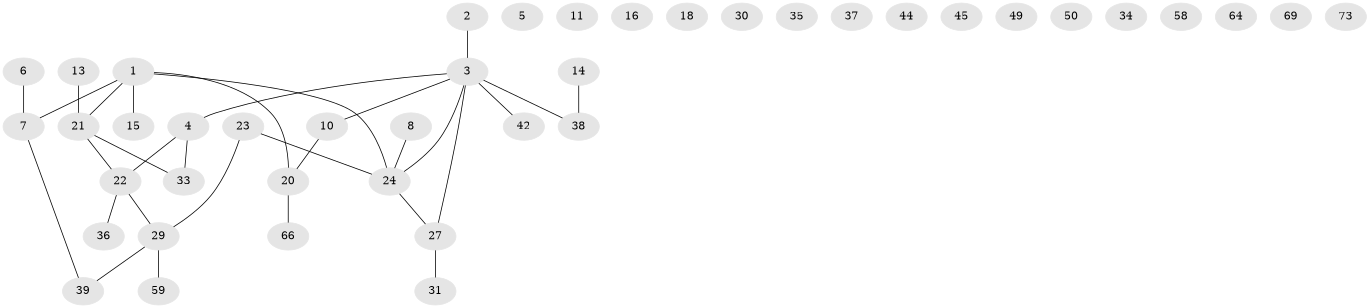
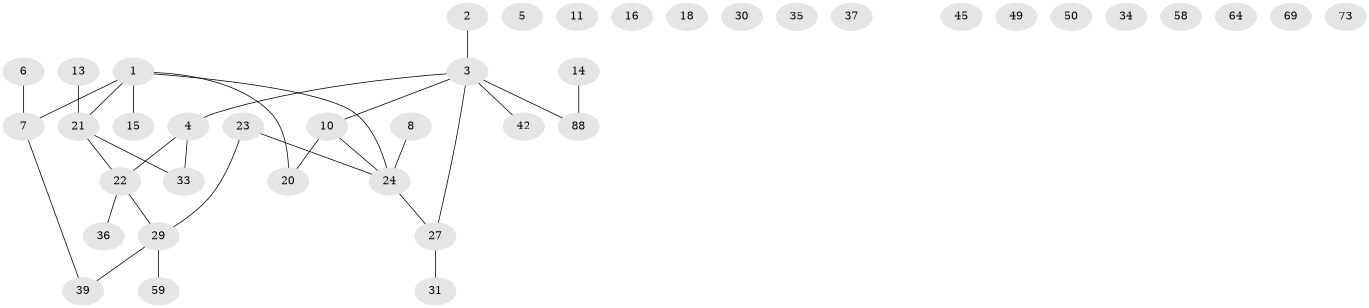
node "44": removed
node "38": label "38" -> "88"
edge "3" -- "24": now "10" -- "24"
node "66": removed
